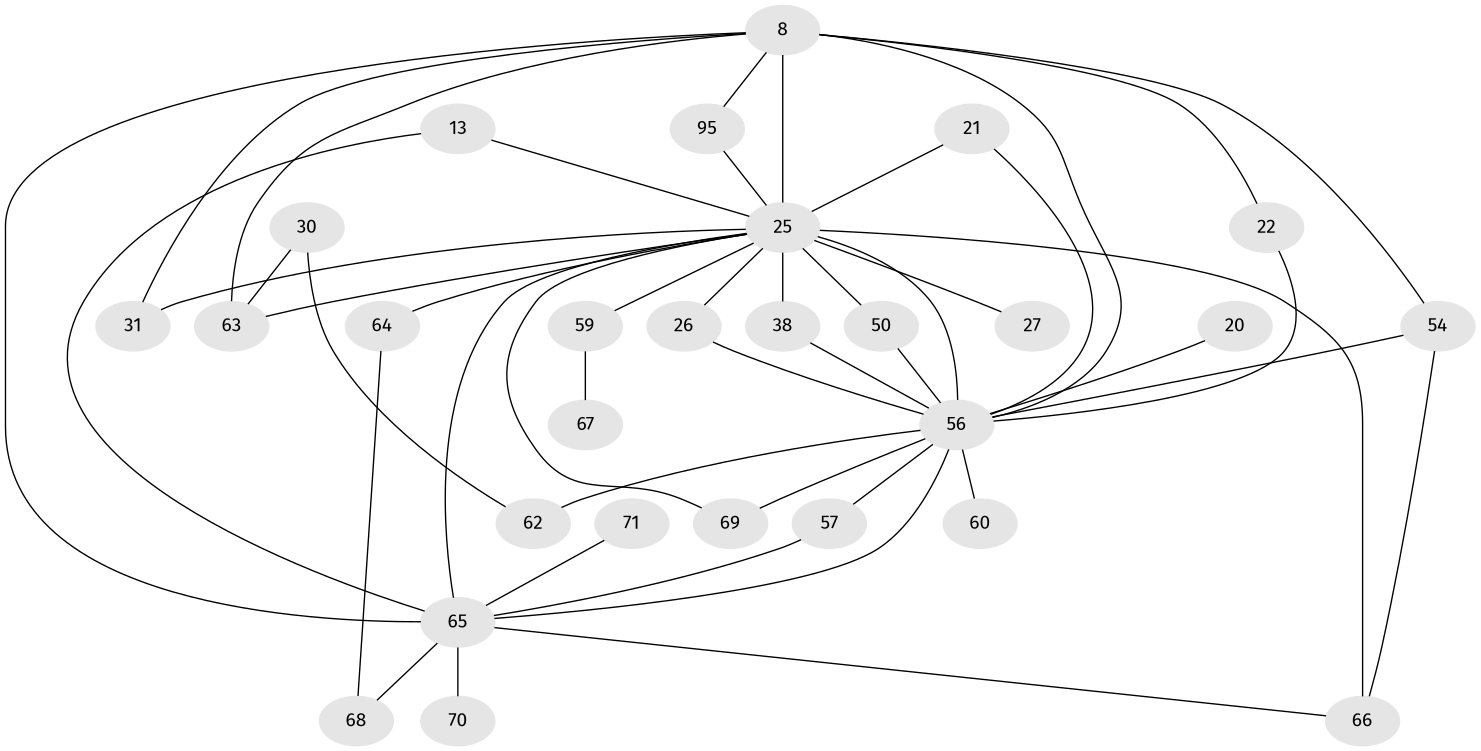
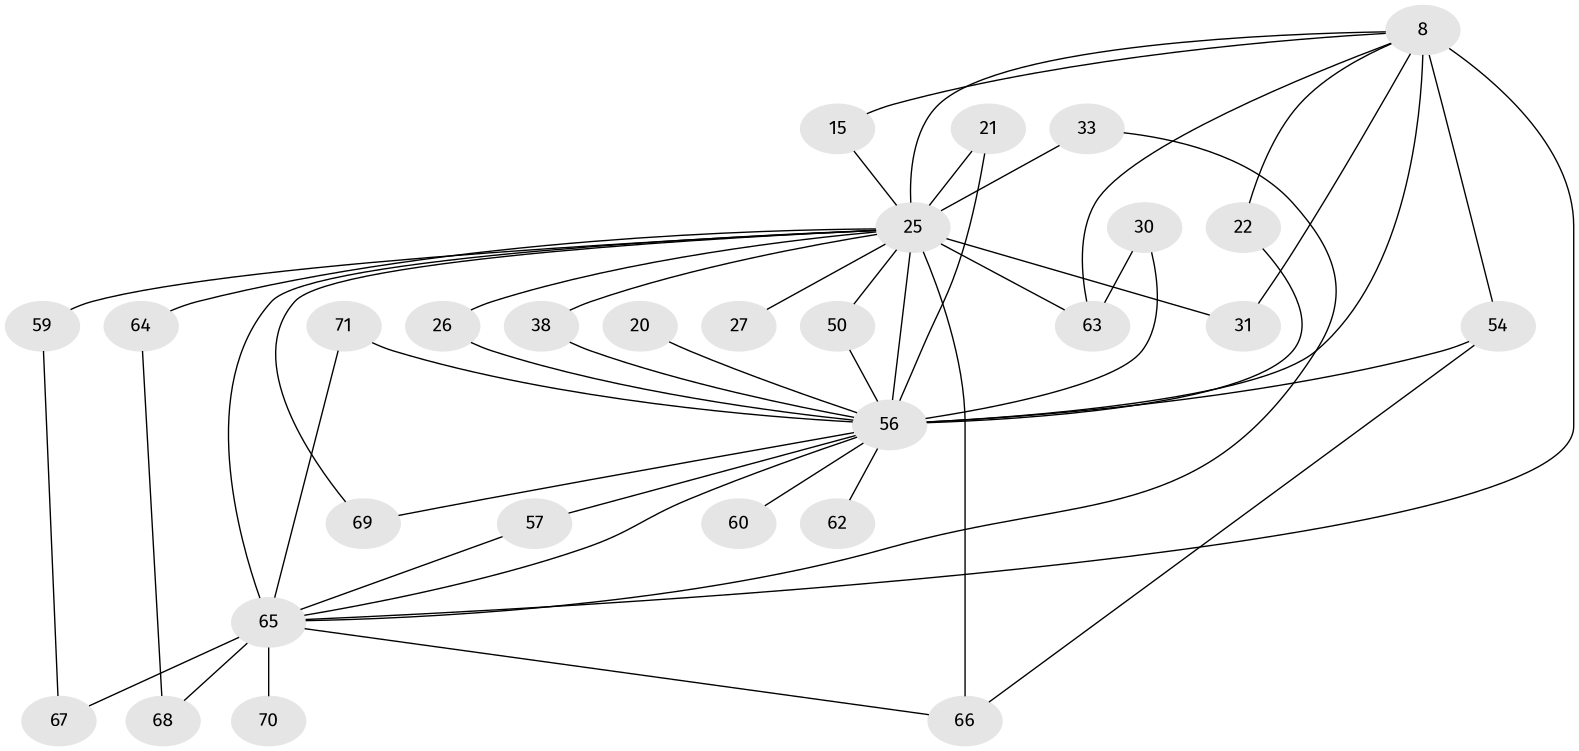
node "13": label "13" -> "33"
node "95": label "95" -> "15"
edge "30" -- "62": now "30" -- "56"
edge "71" -- "56": added
edge "65" -- "67": added
